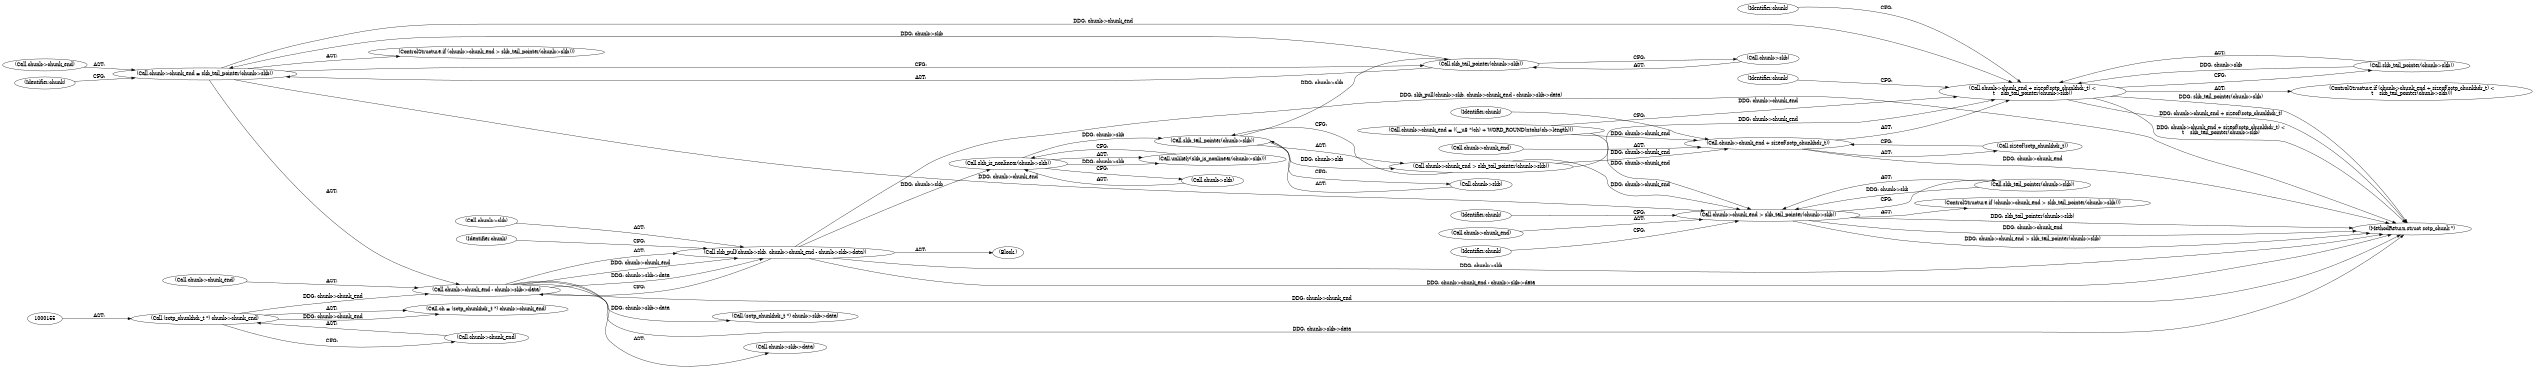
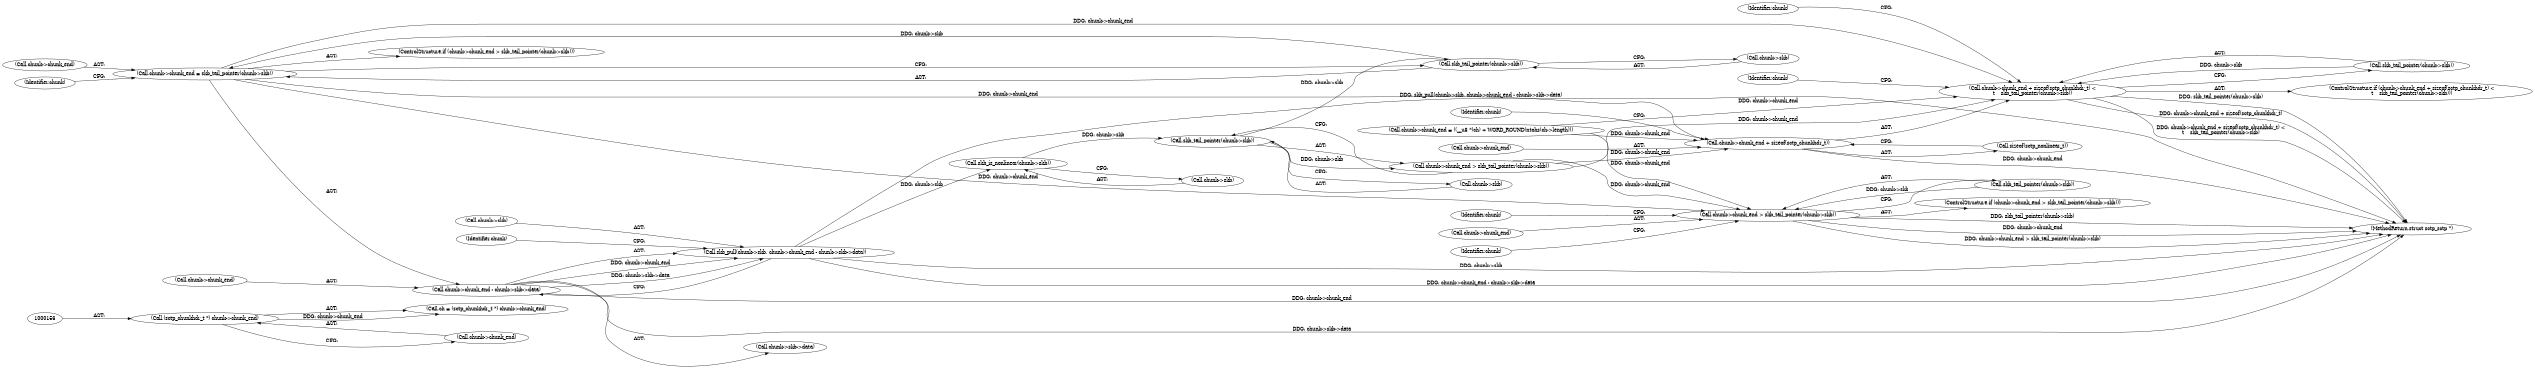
edge "(Call,chunk->chunk_end = skb_tail_pointer(chunk->skb))" -> "(Call,chunk->chunk_end + sizeof(sctp_chunkhdr_t))": added, label "DDG: chunk->chunk_end"
node "(Call,sizeof(sctp_chunkhdr_t))": label "(Call,sizeof(sctp_chunkhdr_t))" -> "(Call,sizeof(sctp_nonlinear_t))"
node "(Call,unlikely(skb_is_nonlinear(chunk->skb)))": removed
node "(MethodReturn,struct sctp_chunk *)": label "(MethodReturn,struct sctp_chunk *)" -> "(MethodReturn,struct sctp_sctp *)"
node "(Block,)": removed
edge "(Call,(sctp_chunkhdr_t *) chunk->chunk_end)" -> "(Call,chunk->chunk_end - chunk->skb->data)": removed, label "DDG: chunk->chunk_end"
node "(Call,(sctp_chunkhdr_t *) chunk->skb->data)": removed
node "1000155": label "1000155" -> "1000156"
